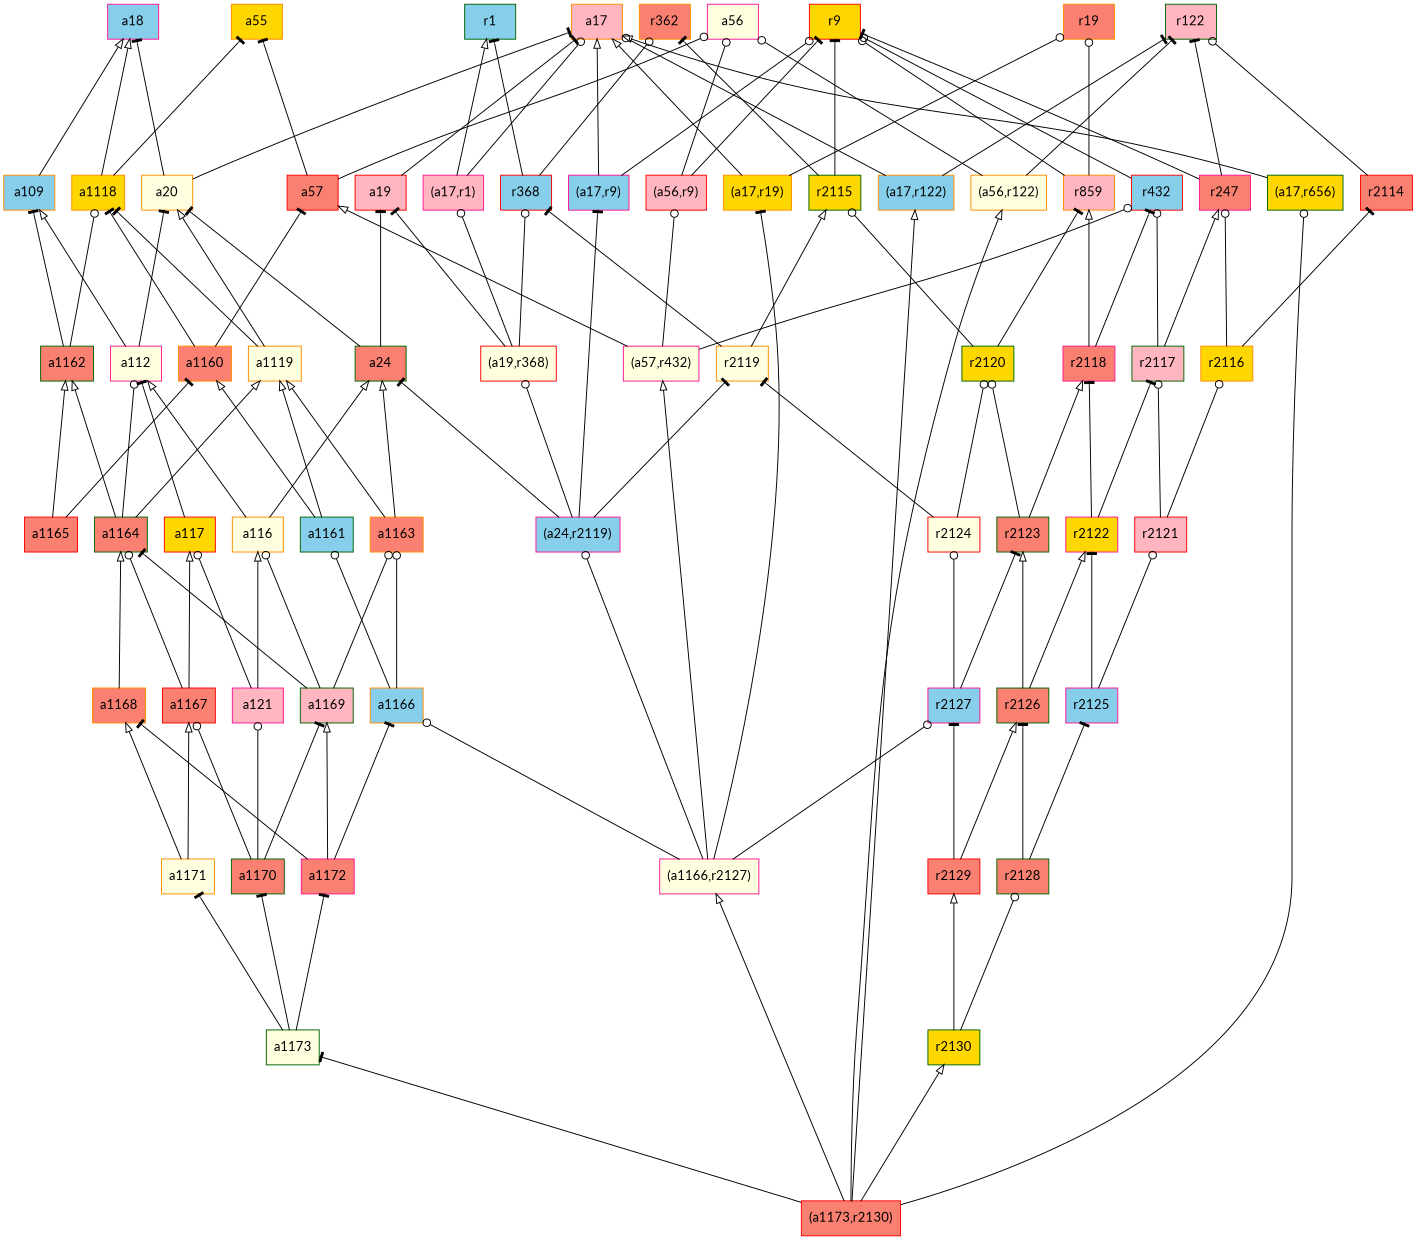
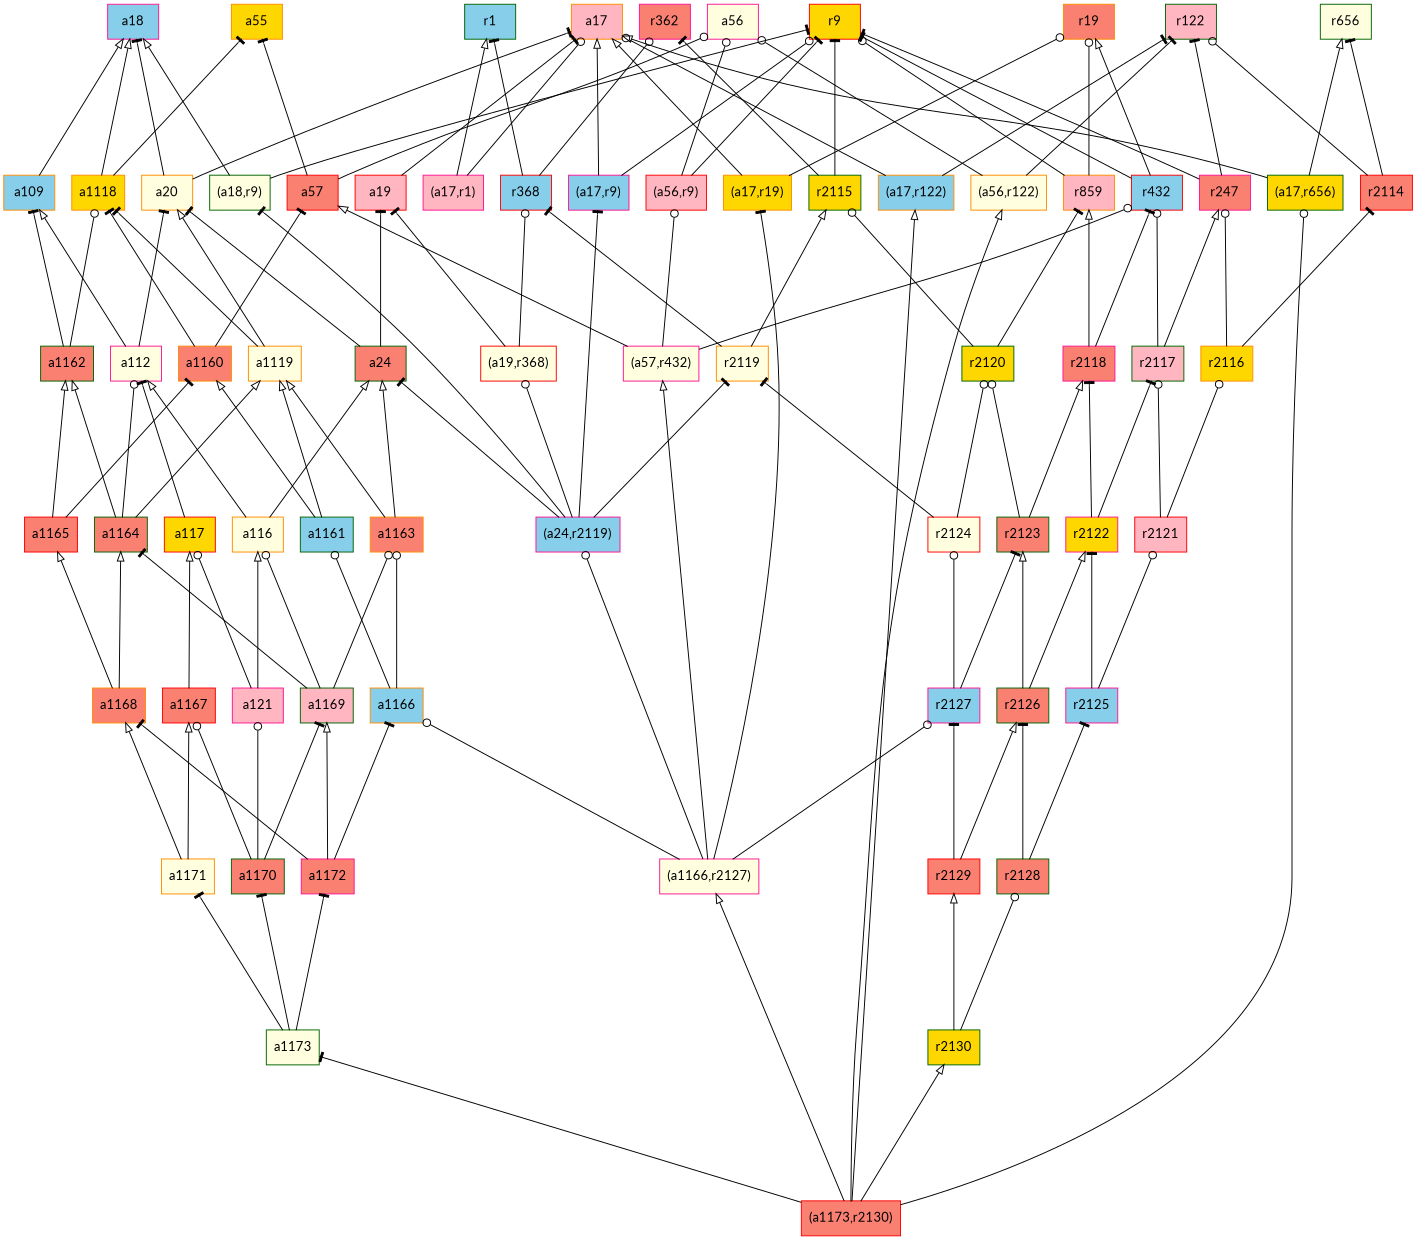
node "r362": color darkorange -> deeppink
node "r656": added
edge "r432" -> "r9": arrowhead odot -> tee
edge "r432" -> "r19": added
node "(a18,r9)": added
edge "(a19,r368)" -> "(a17,r1)": removed
edge "a1167" -> "a1164": removed
edge "a1168" -> "a1165": added
